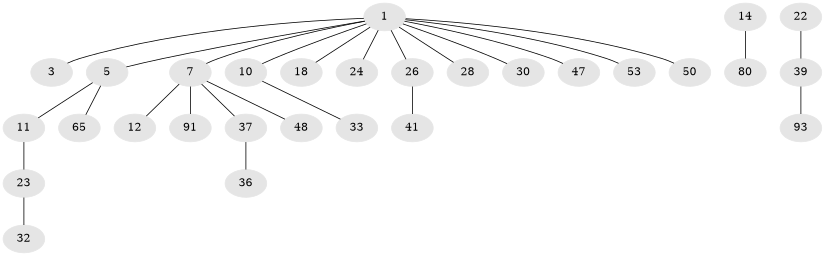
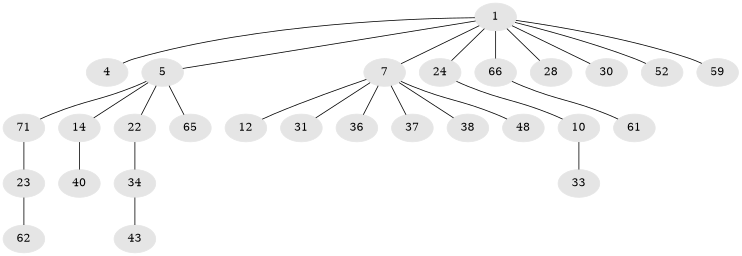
edge "1" -- "10": now "24" -- "10"
node "3": label "3" -> "4"
node "18": removed
node "26": label "26" -> "66"
node "47": removed
node "53": label "53" -> "52"
node "50": label "50" -> "59"
node "80": label "80" -> "40"
node "39": label "39" -> "34"
edge "5" -- "14": added
edge "5" -- "22": added
node "11": label "11" -> "71"
node "91": label "91" -> "31"
node "41": label "41" -> "61"
node "38": added
node "93": label "93" -> "43"
edge "37" -- "36": now "7" -- "36"
node "32": label "32" -> "62"
